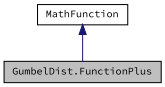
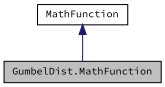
node "GumbelDist.FunctionPlus": label "GumbelDist.FunctionPlus" -> "GumbelDist.MathFunction"
